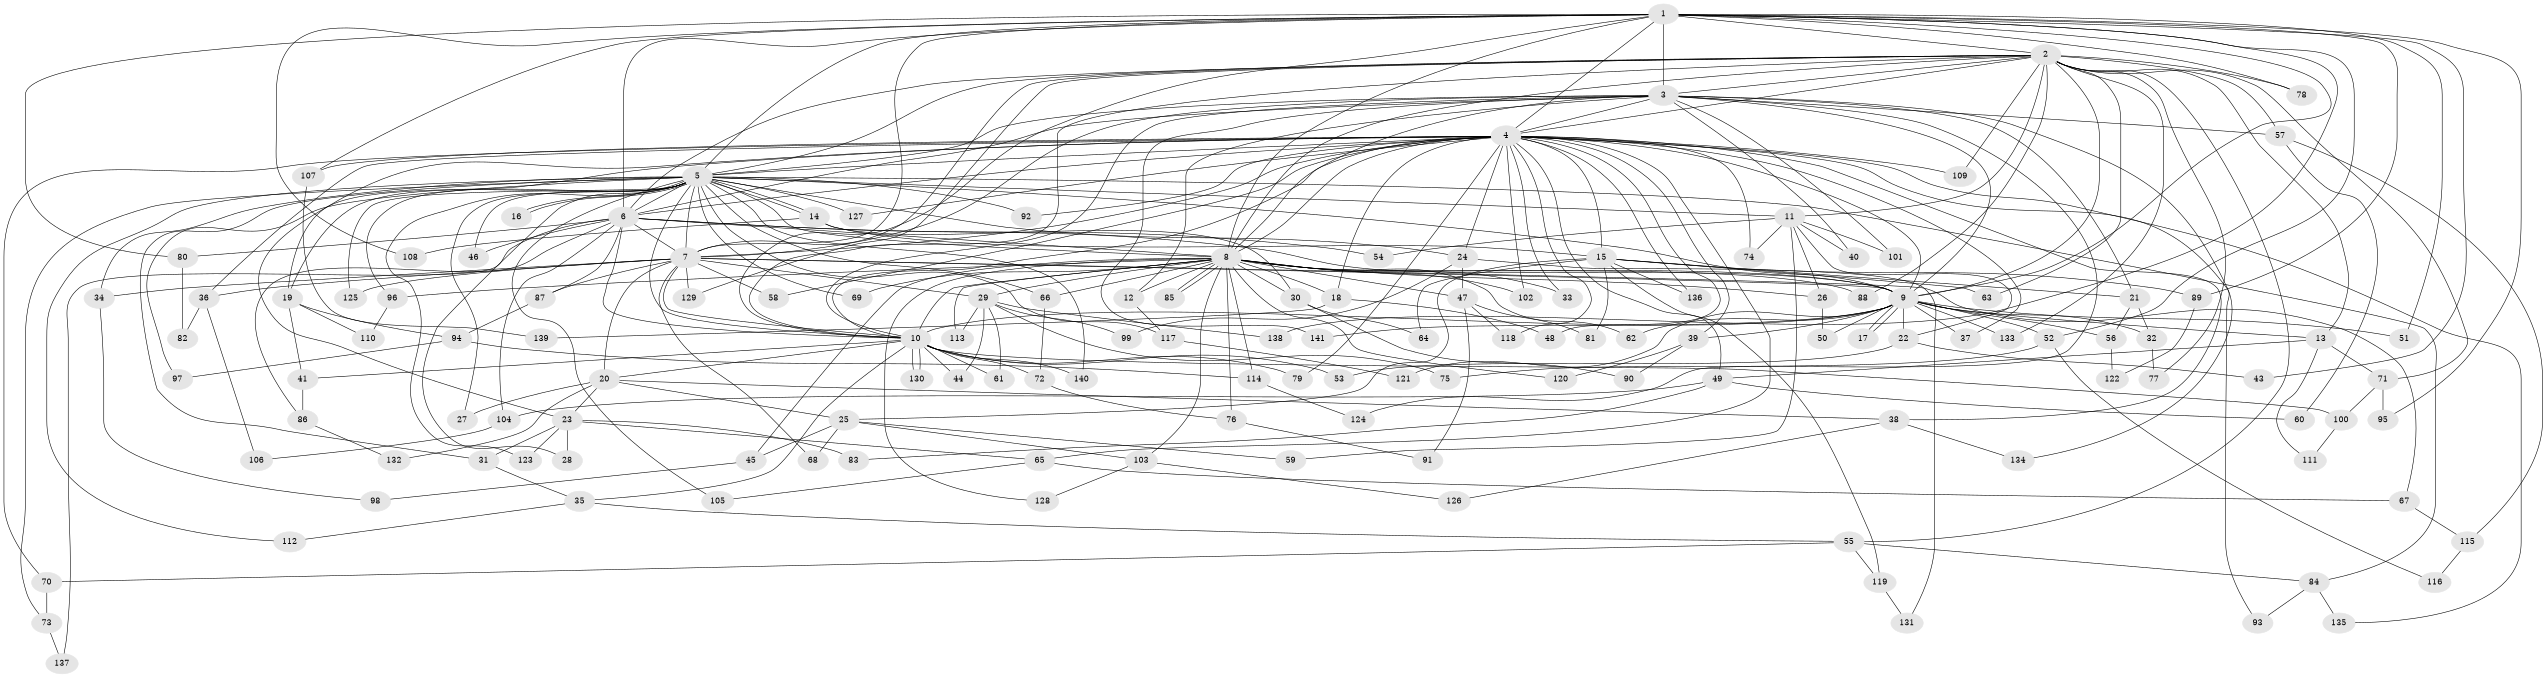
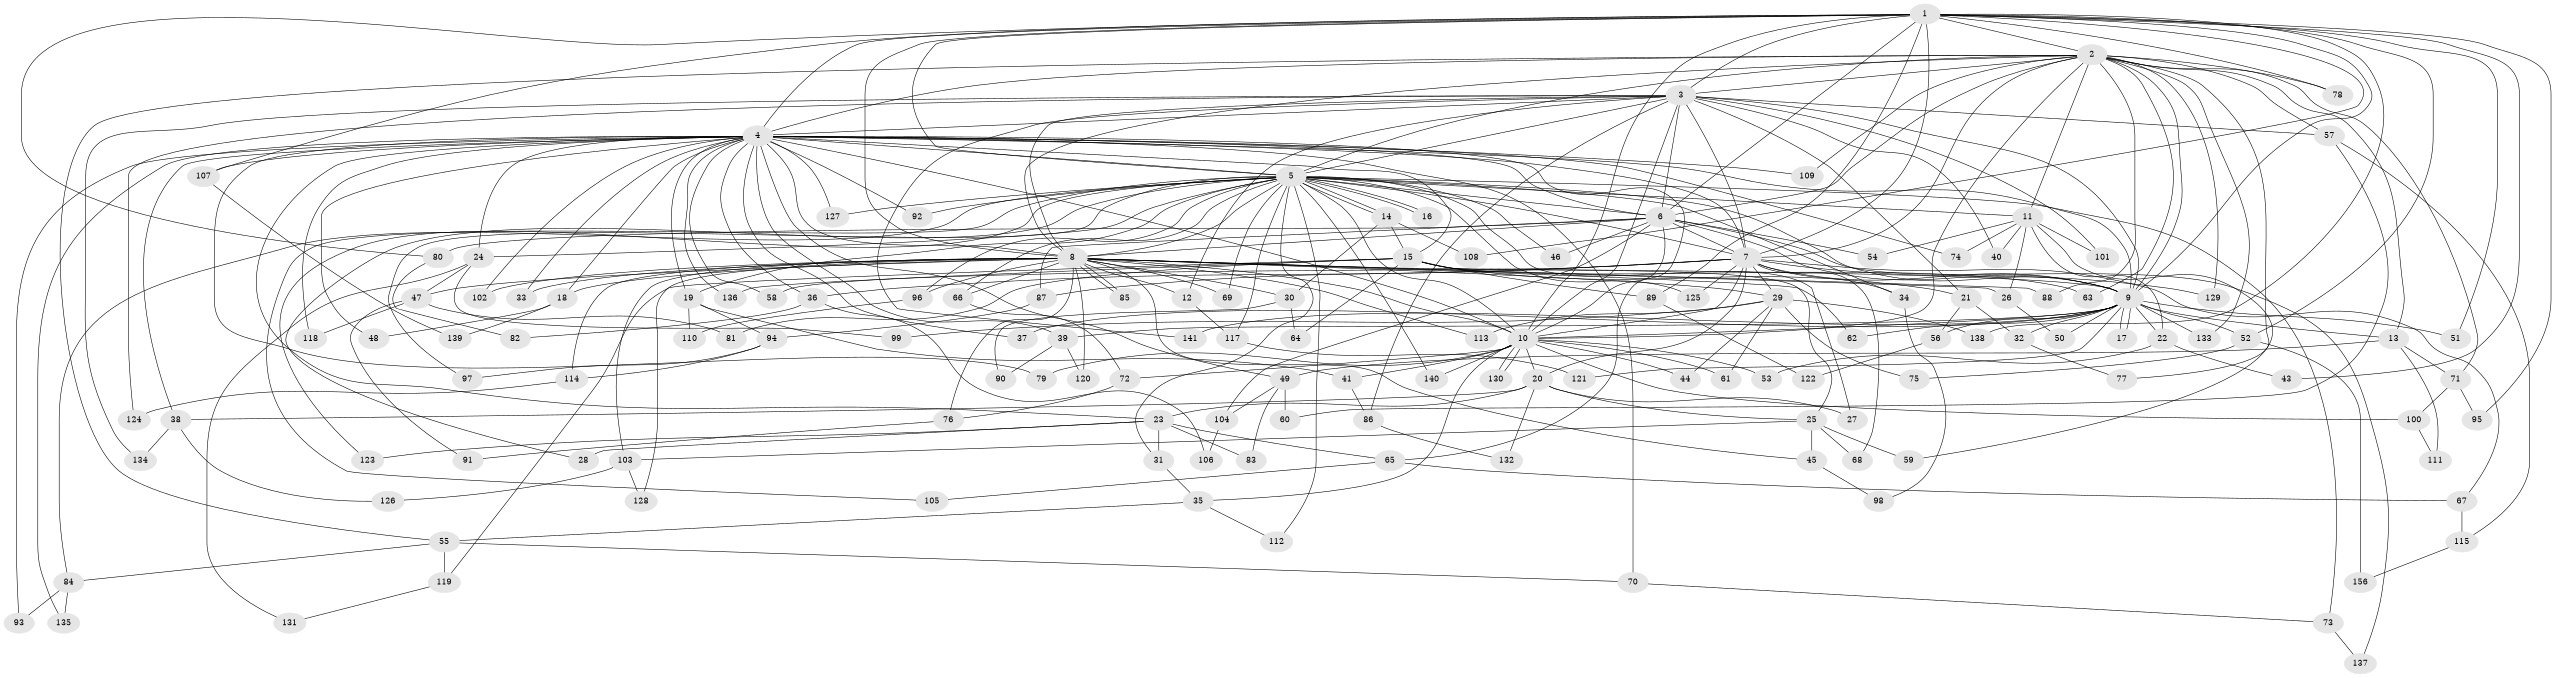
edge "6" -- "86": now "3" -- "86"
node "116": label "116" -> "156"
